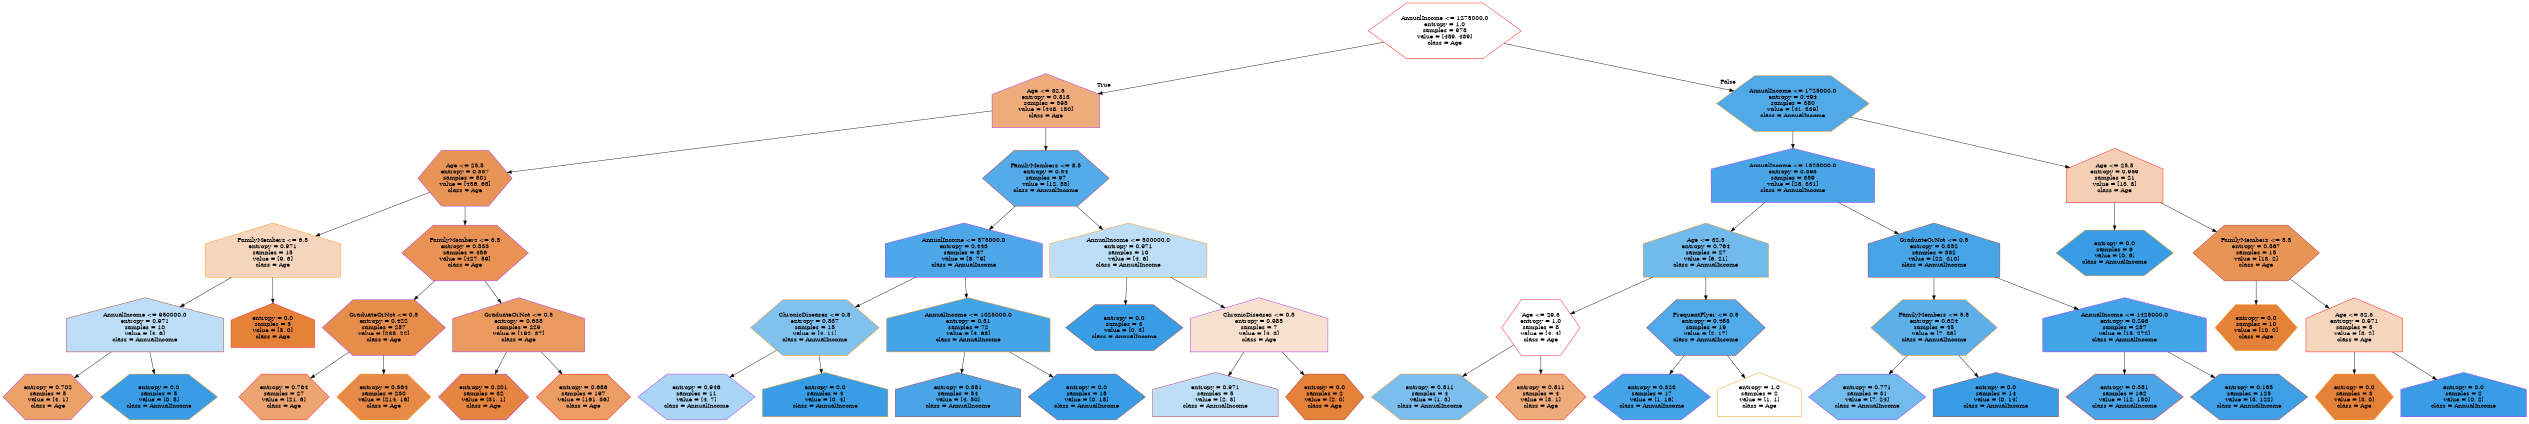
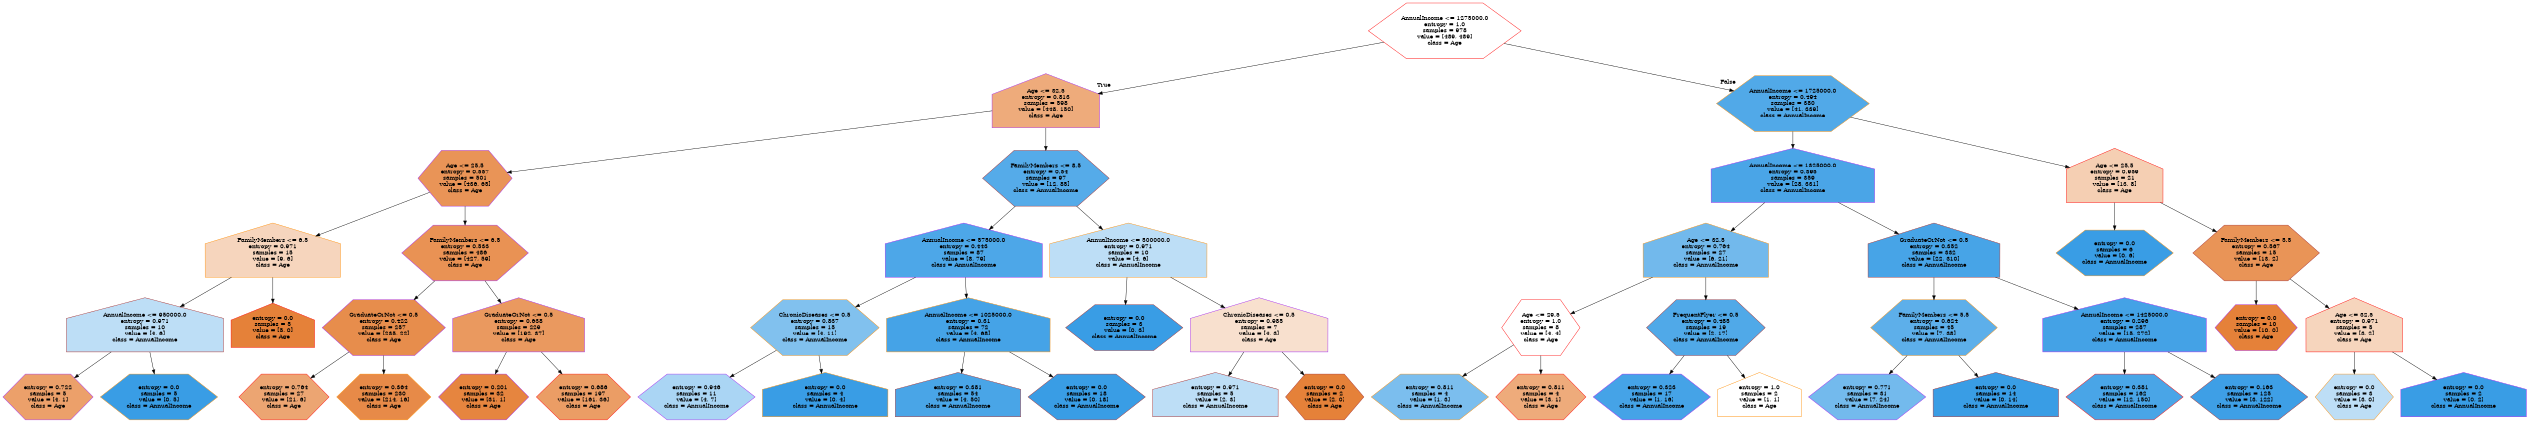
node "entropy = 0.0 samples = 10 value = [10, 0] class = Age": color darkorange -> purple
node "entropy = 0.702 samples = 5 value = [4, 1] class = Age": label "entropy = 0.702 samples = 5 value = [4, 1] class = Age" -> "entropy = 0.722 samples = 5 value = [4, 1] class = Age"
node "entropy = 0.0 samples = 3 value = [3, 0] class = Age": fillcolor #e58139 -> #bddef6
